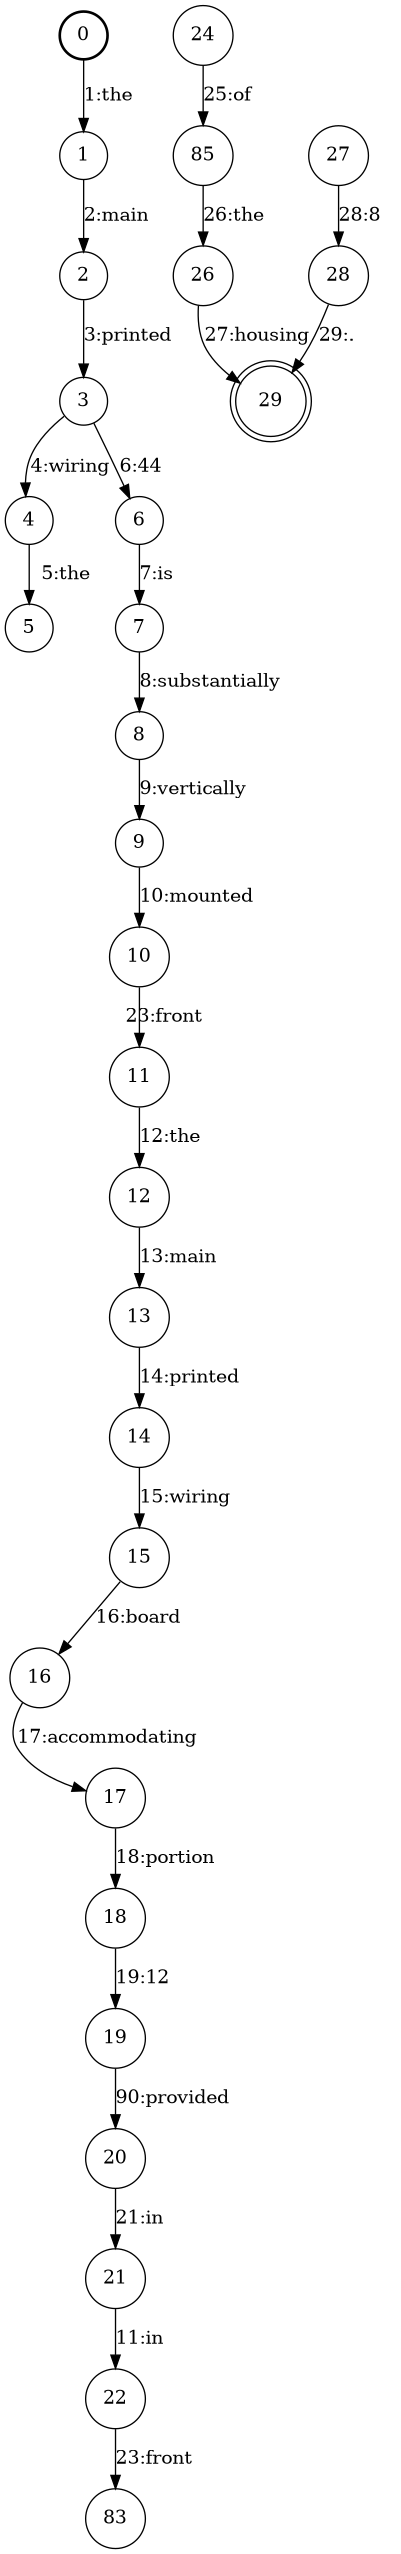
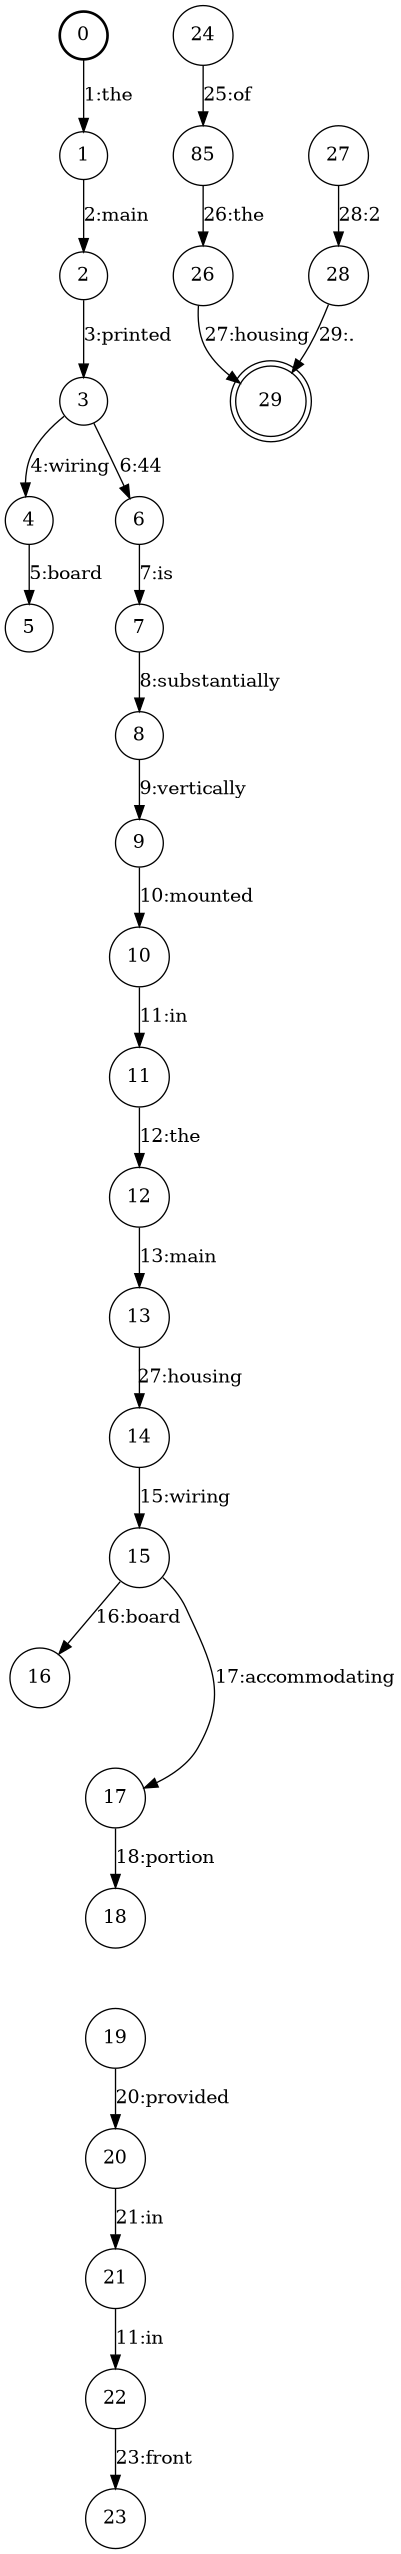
edge "27" -> "28": label "28:8" -> "28:2"
edge "4" -> "5": label "5:the" -> "5:board"
edge "10" -> "11": label "23:front" -> "11:in"
edge "13" -> "14": label "14:printed" -> "27:housing"
edge "16" -> "17": now "15" -> "17"
edge "18" -> "19": removed, label "19:12"
edge "19" -> "20": label "90:provided" -> "20:provided"
node "83": label "83" -> "23"
